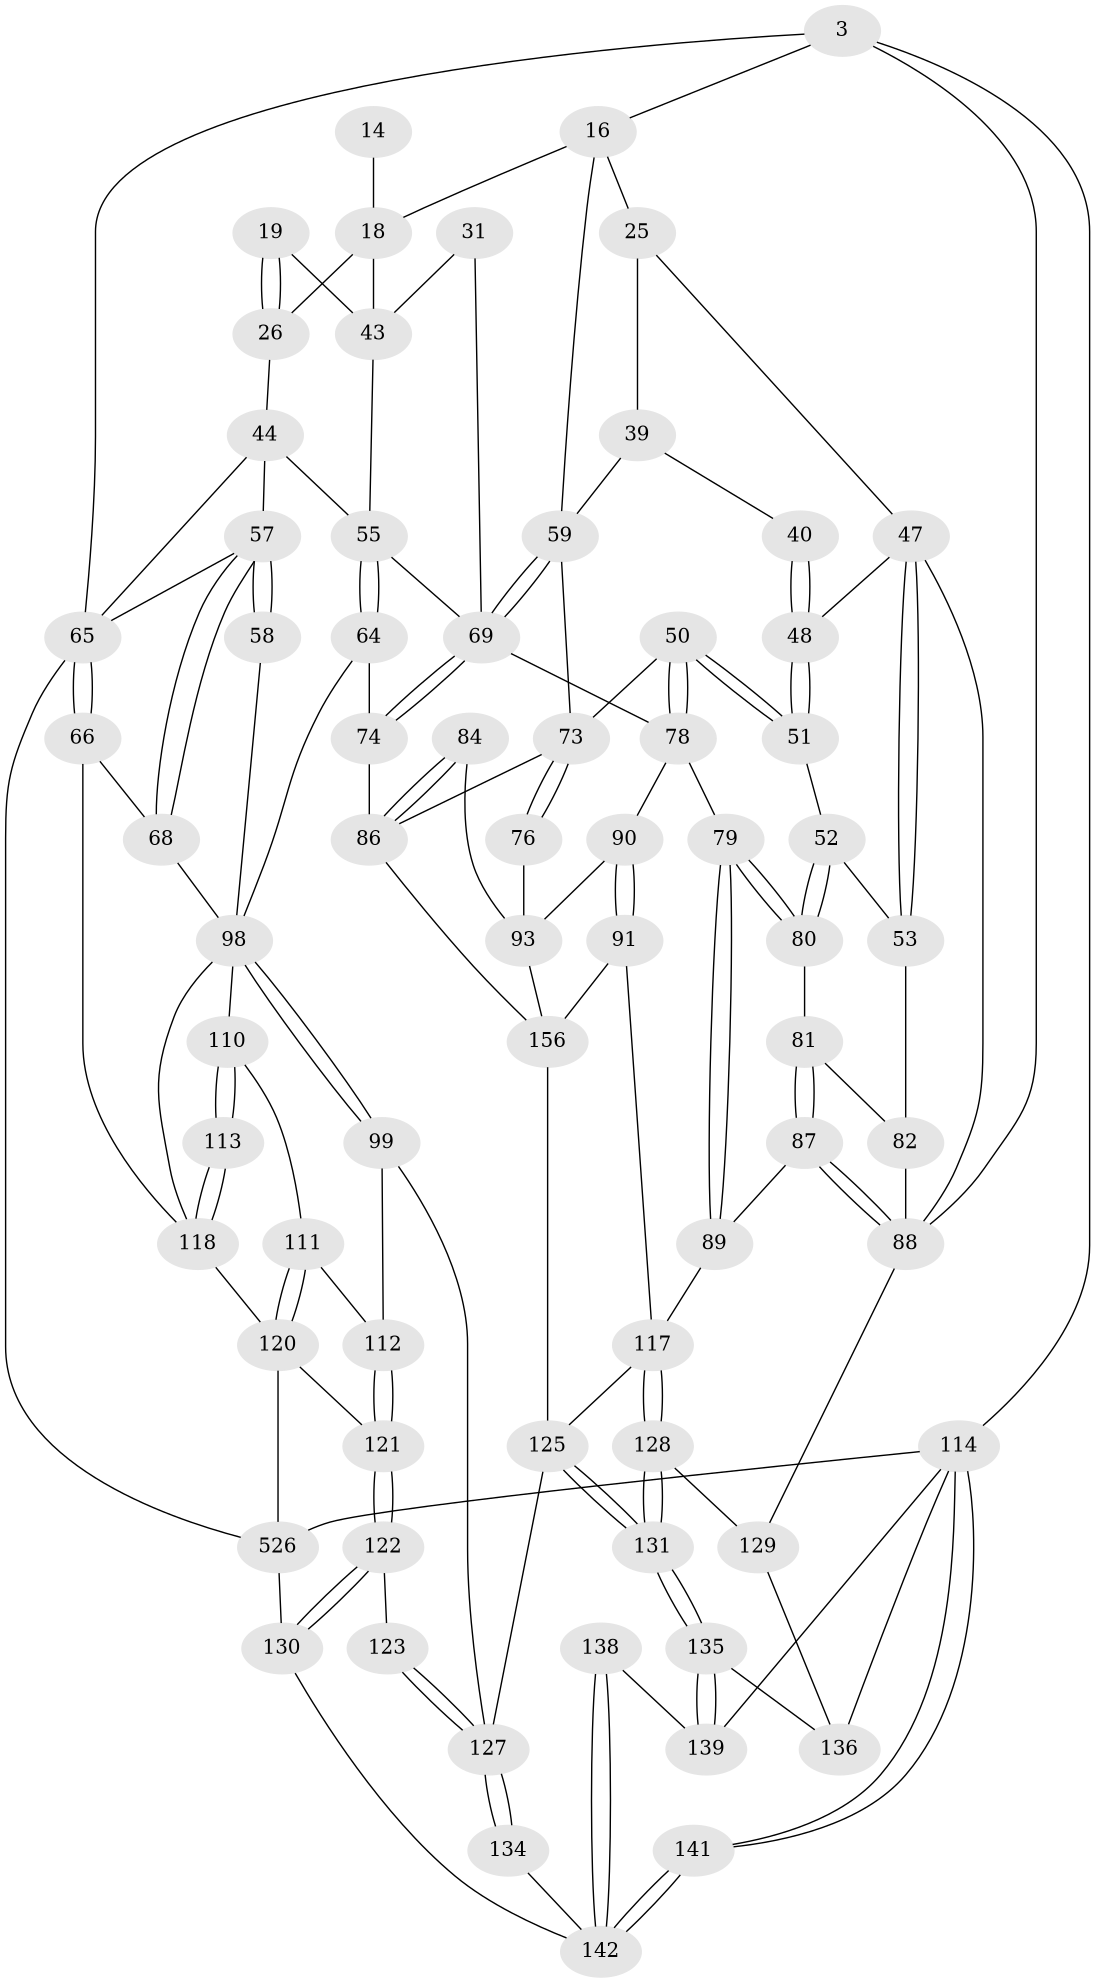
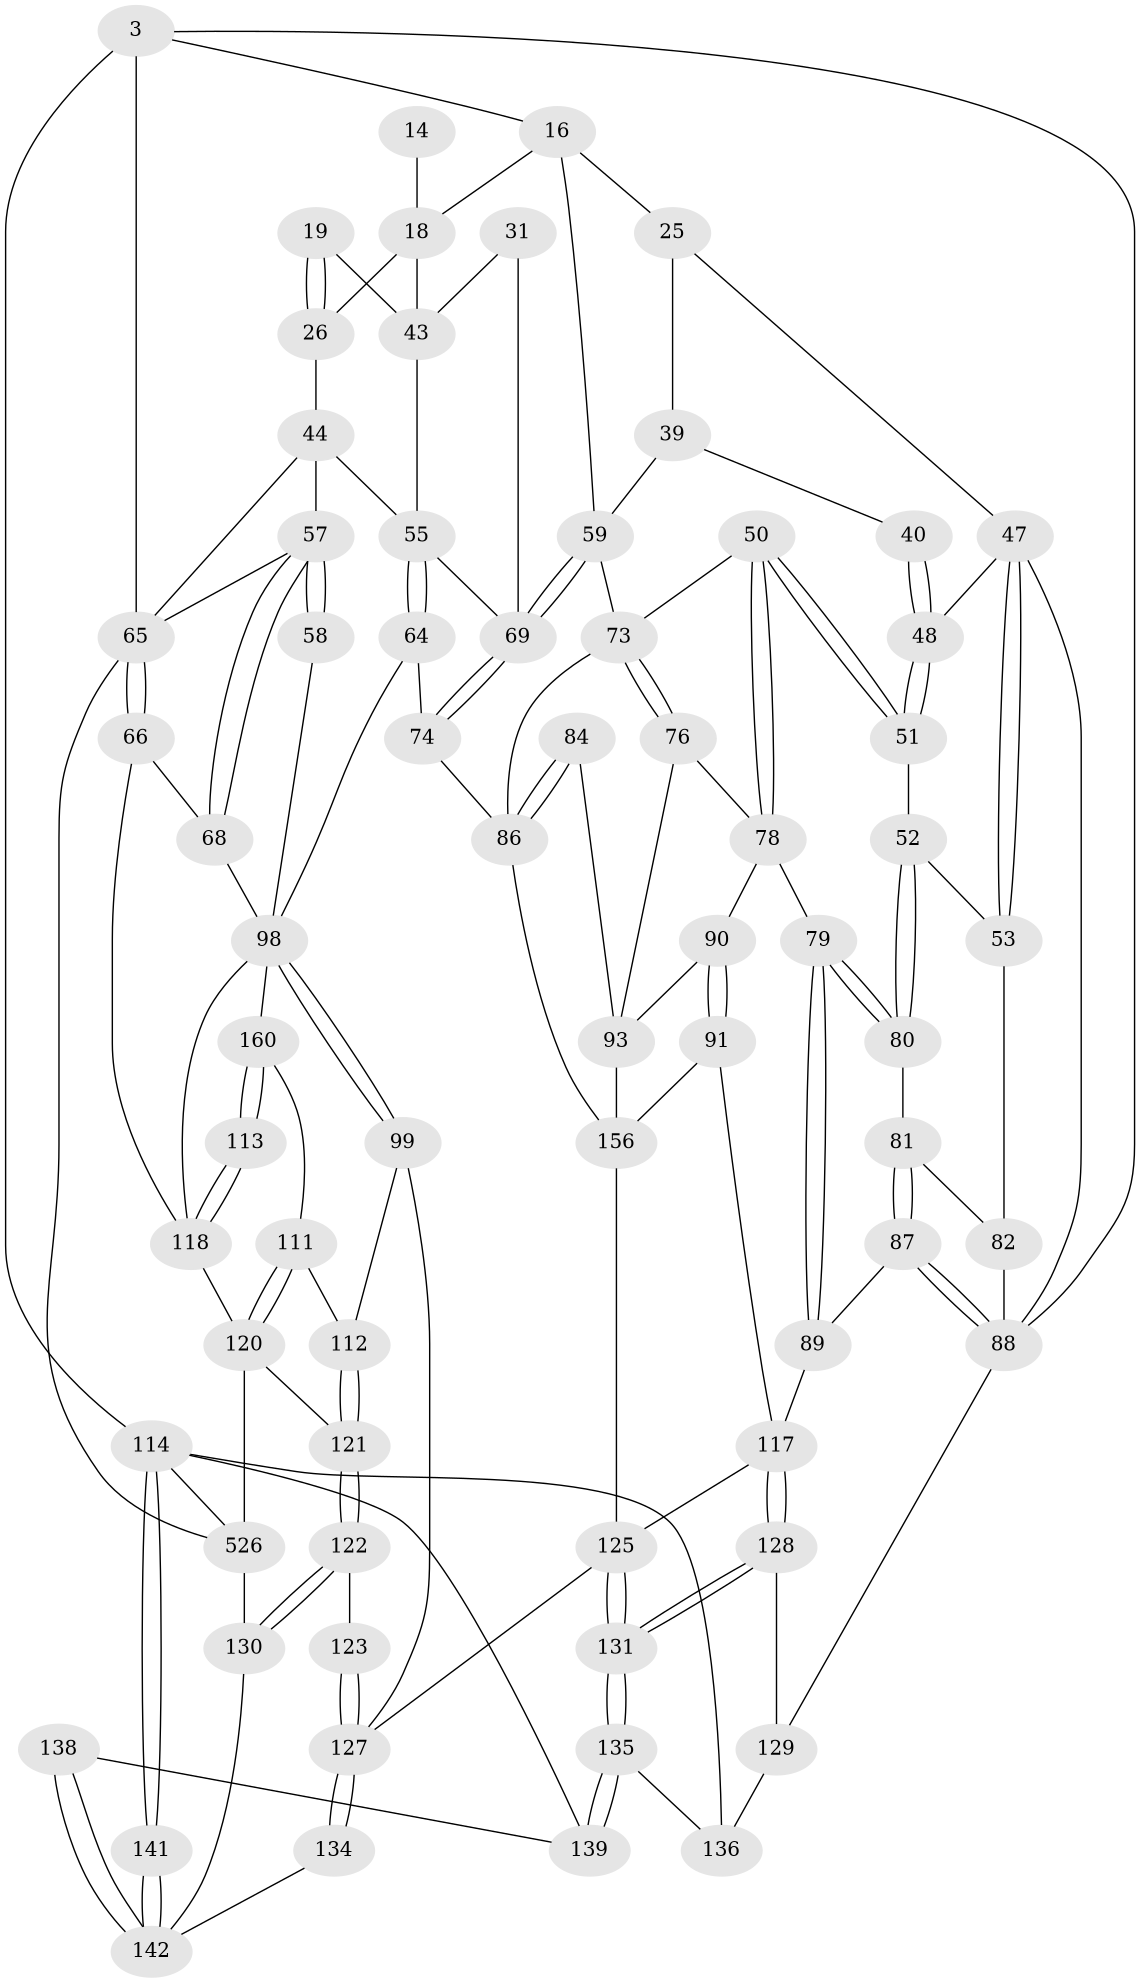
edge "69" -- "78": now "76" -- "78"
node "110": label "110" -> "160"
